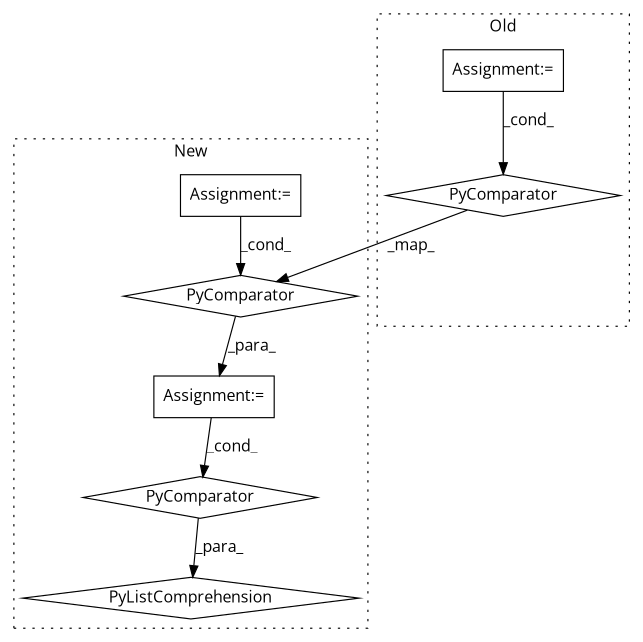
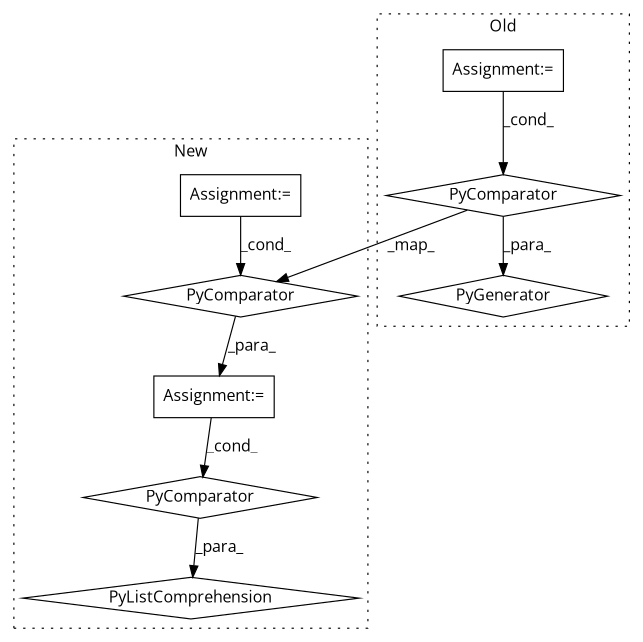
node "PyGenerator": added
